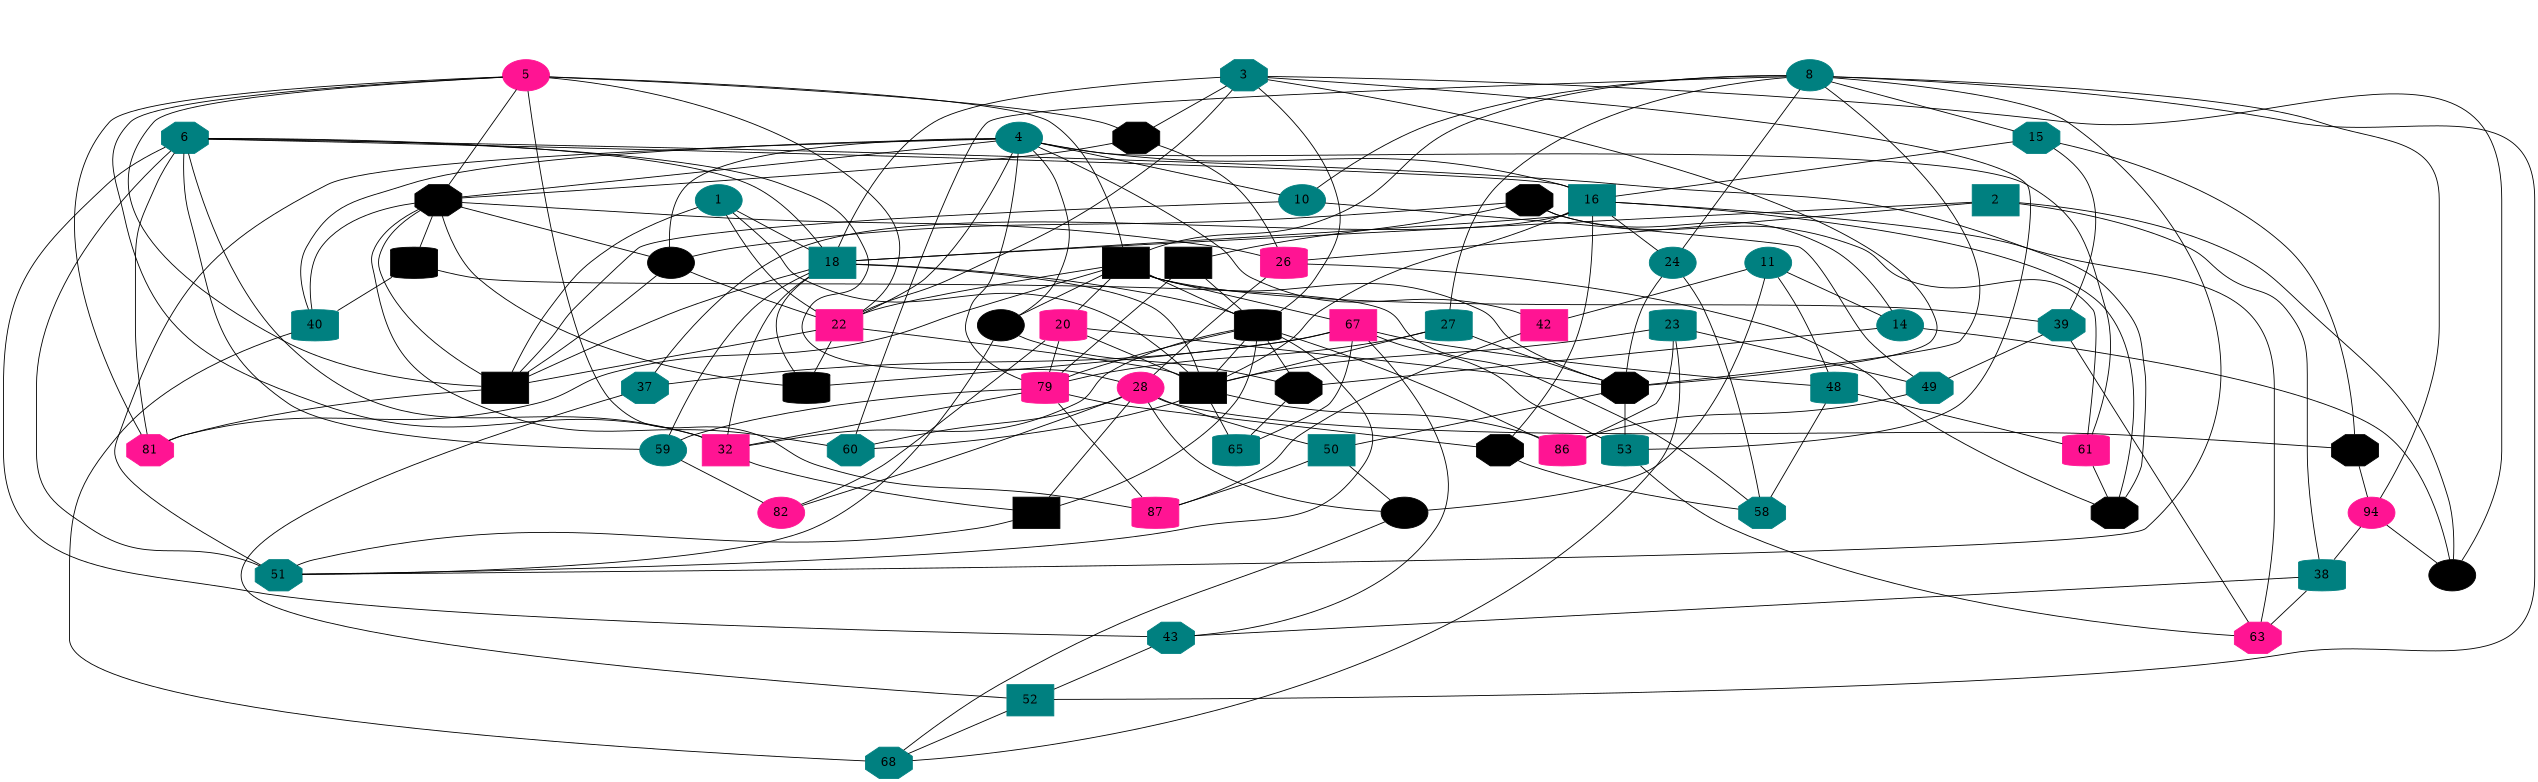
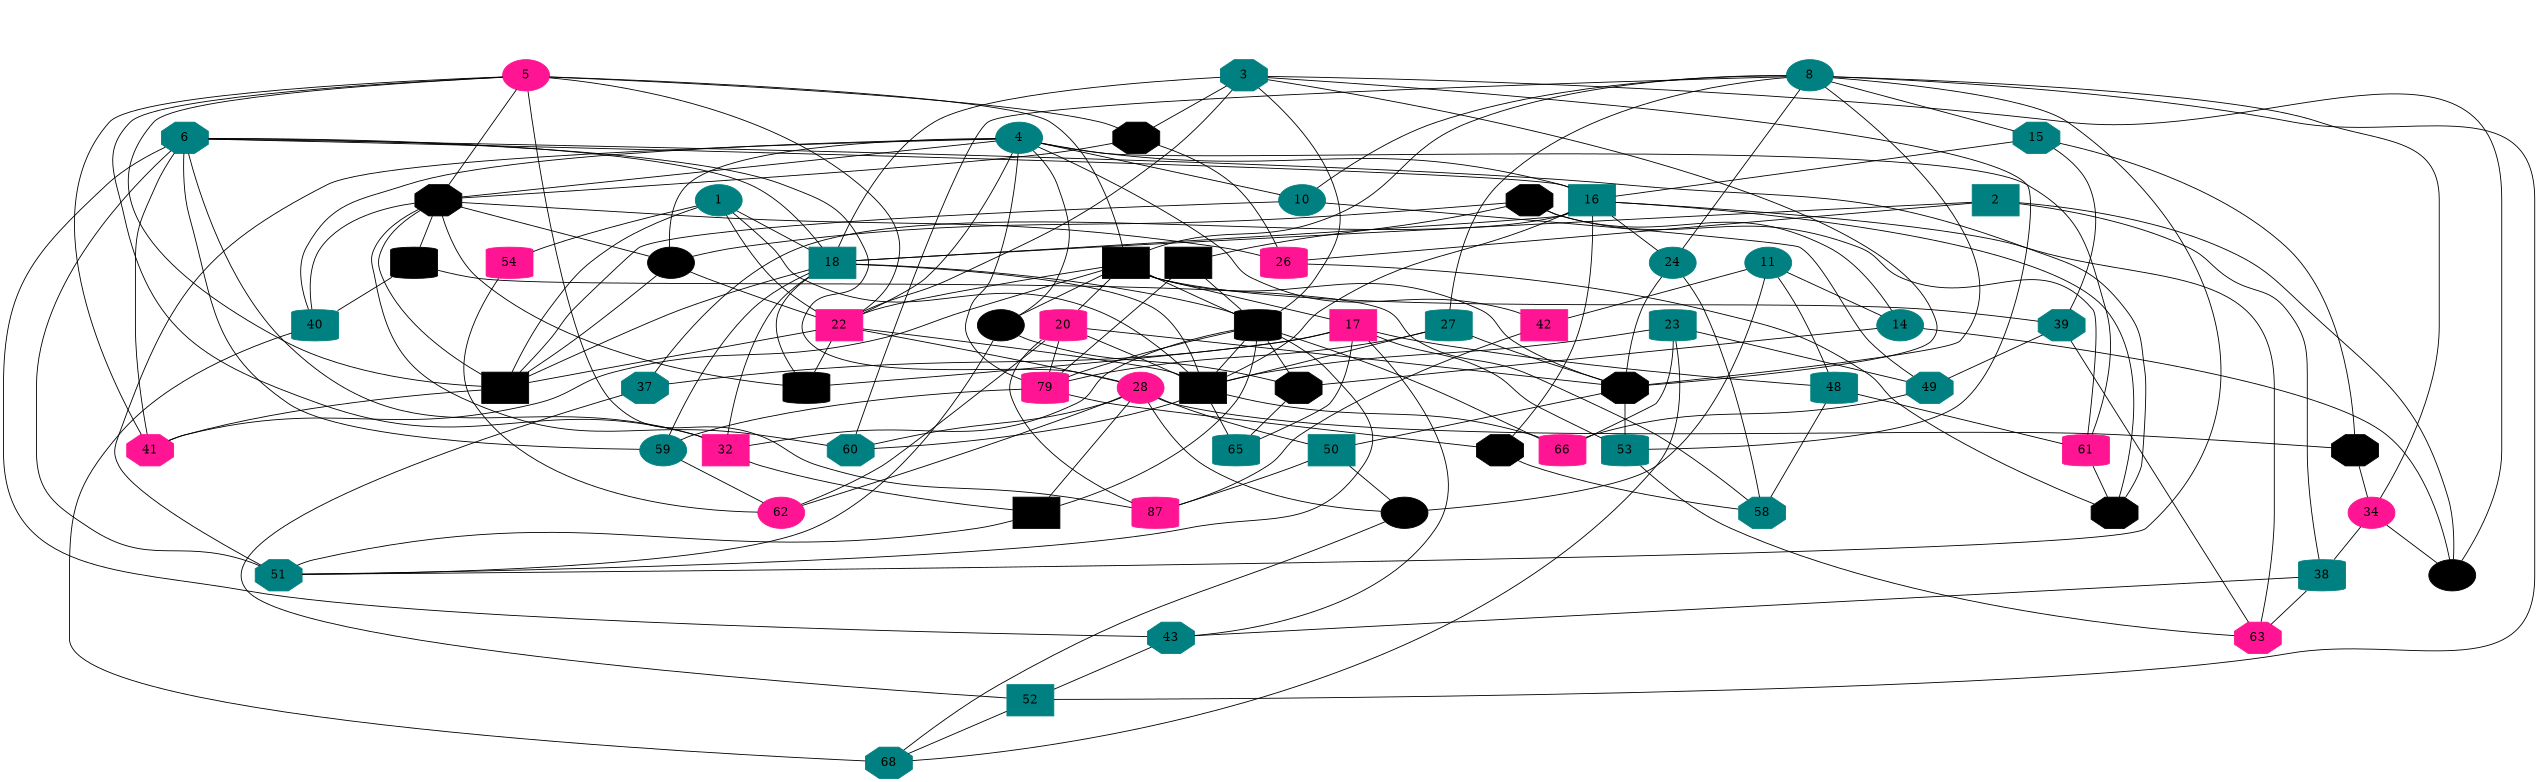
node "54": added
edge "26" -- "28": now "22" -- "28"
node "67": label "67" -> "17"
edge "79" -- "32": removed
node "81": label "81" -> "41"
edge "79" -- "87": now "20" -- "87"
node "86": label "86" -> "66"
node "82": label "82" -> "62"
node "94": label "94" -> "34"
